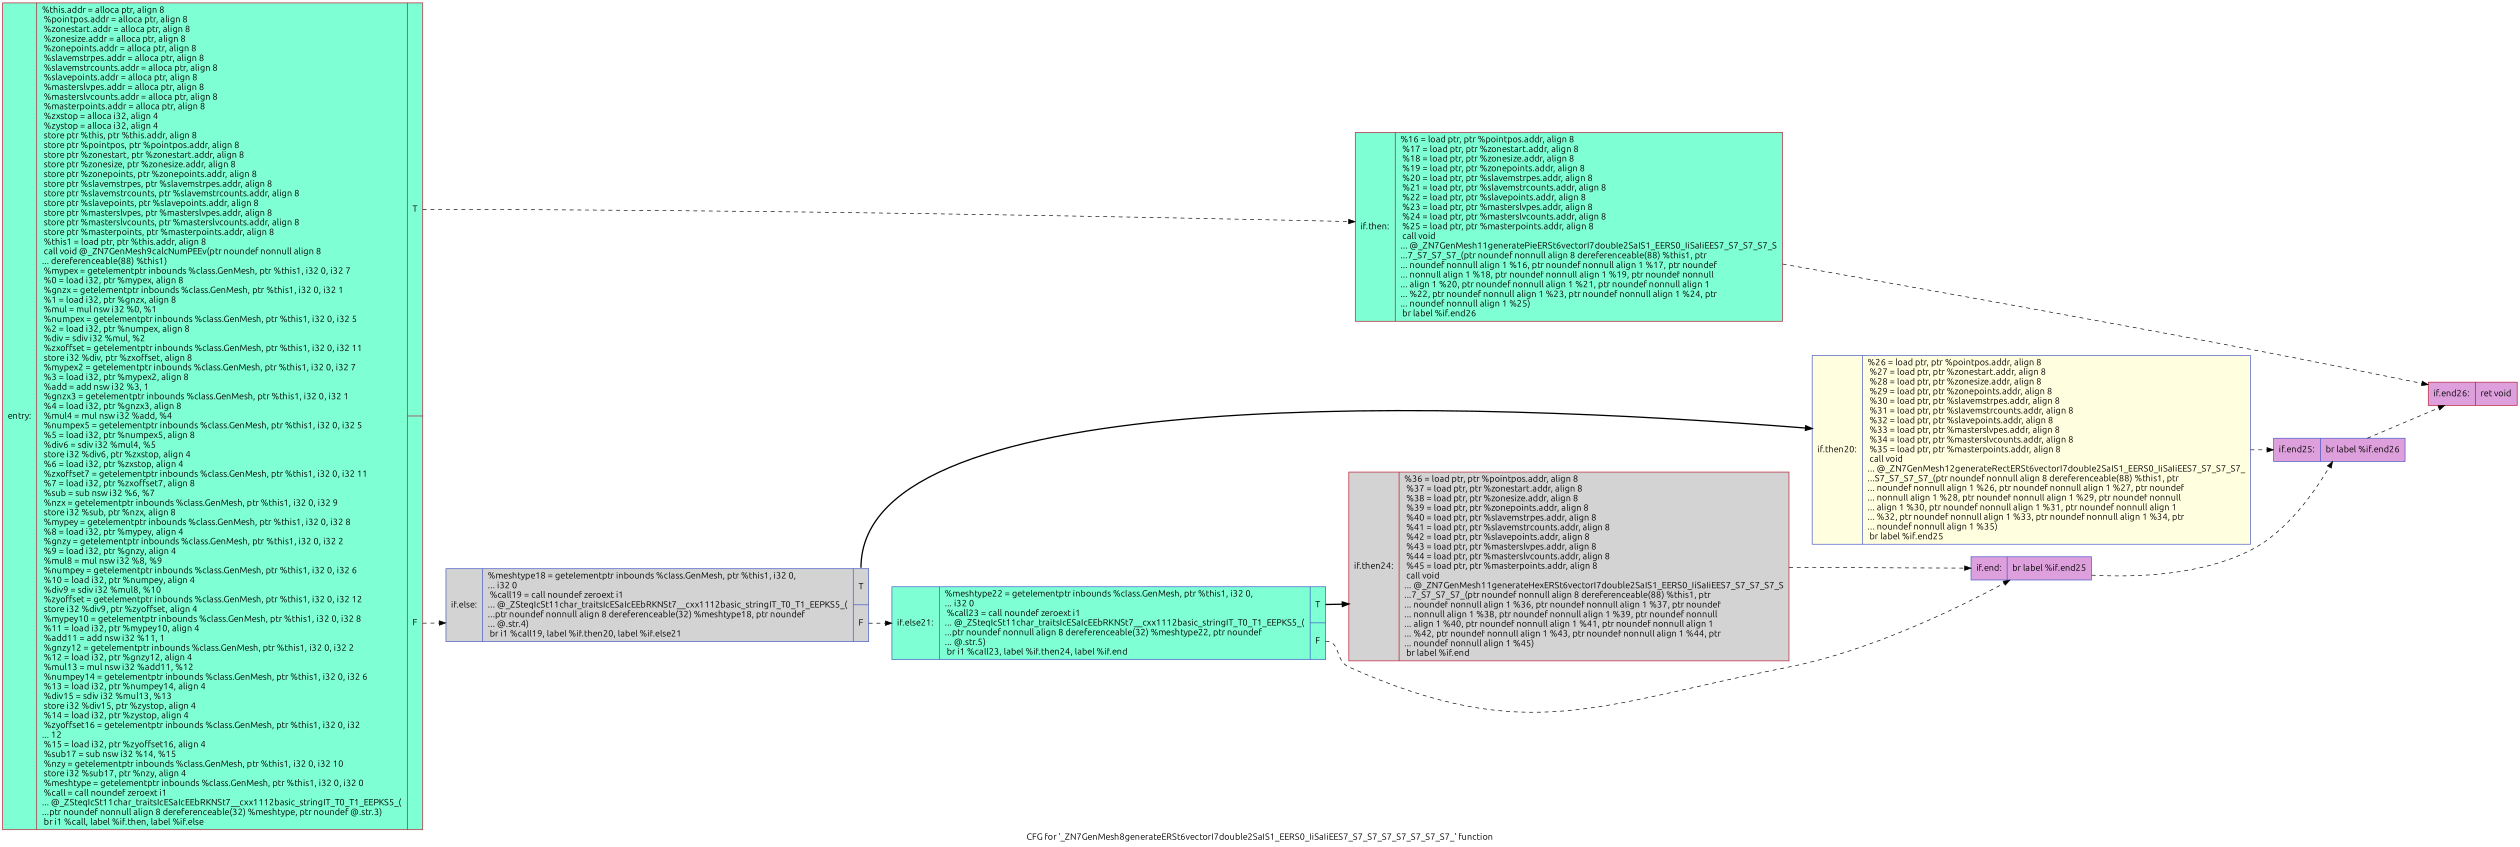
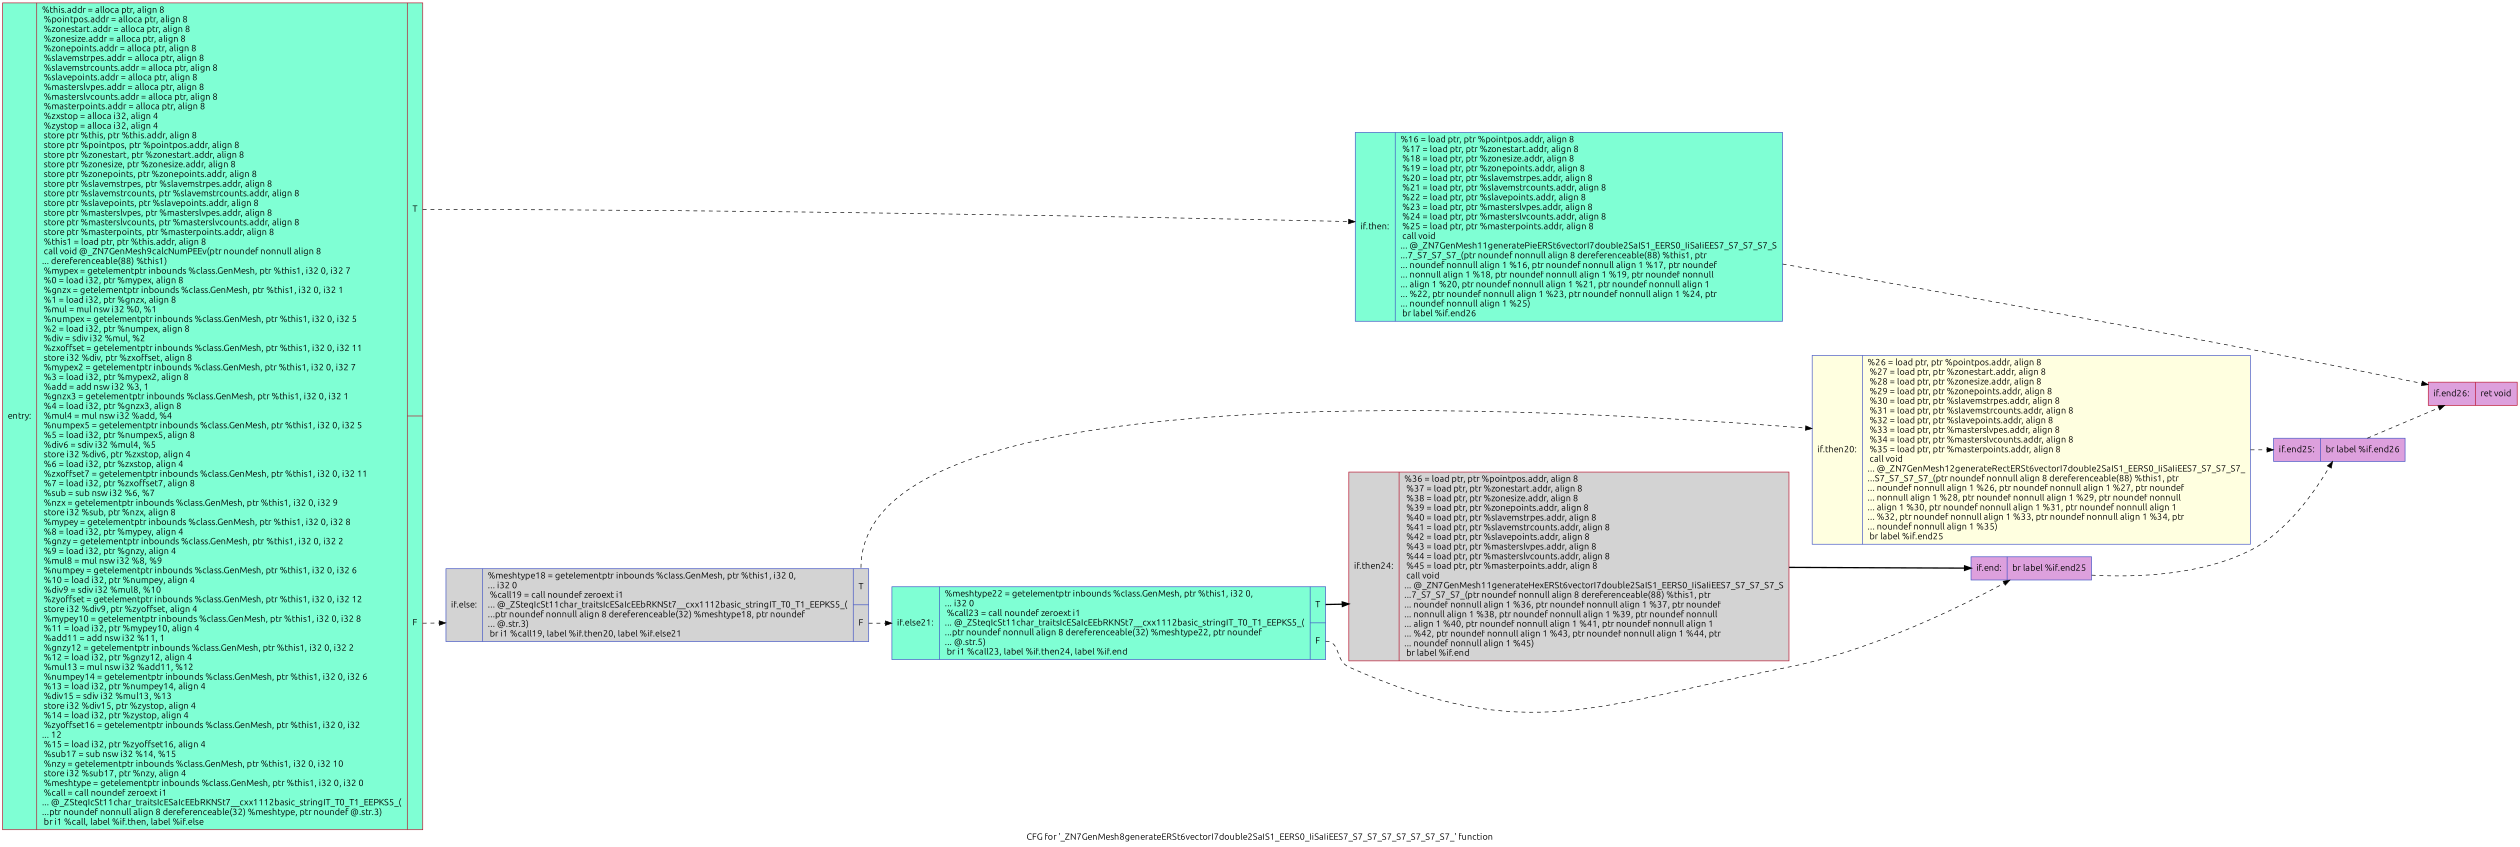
node "if.then:": color #b70d28ff -> #3d50c3ff
edge "if.else:" -> "if.then20:": style bold -> dashed
edge "if.then24:" -> "if.end:": style dashed -> bold
node "if.else:": text "... @.str.4)" -> "... @.str.3)"
